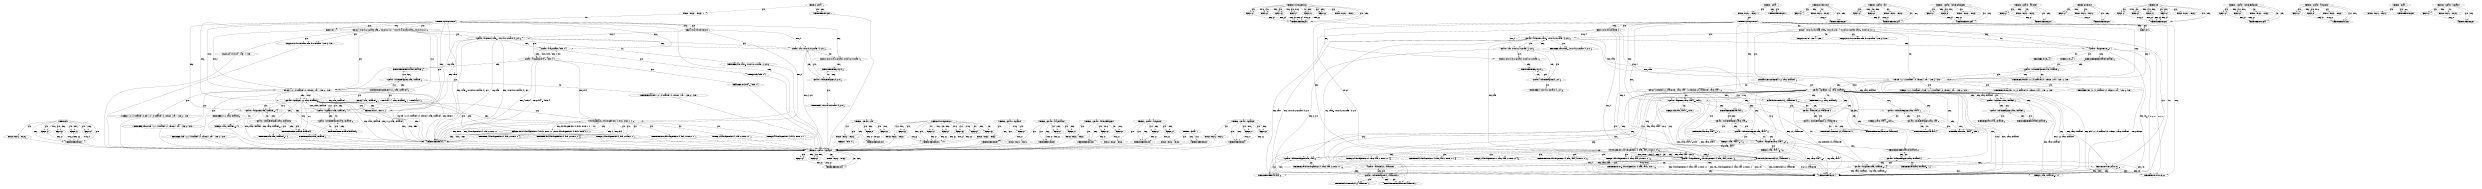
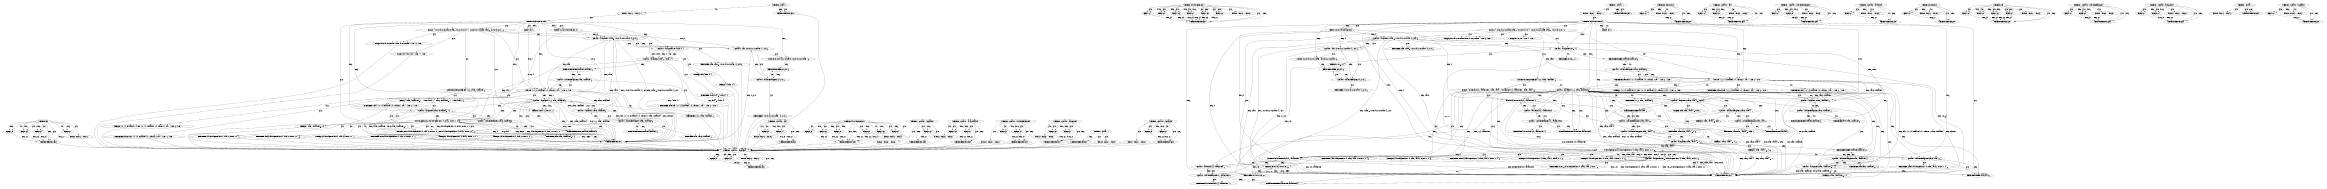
edge "(<operator>.arrayInitializer,{0xde, 0})" -> "(LITERAL,0,{0xde, 0})": added, label "AST:"
edge "(<operator>.assignment,ret = 0)" -> "(IDENTIFIER,ret,return ret;)": now "(LITERAL,0,ret = 0)" -> "(IDENTIFIER,ret,return ret;)"
